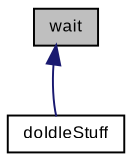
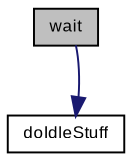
edge "doIdleStuff" -> "wait": reversed
